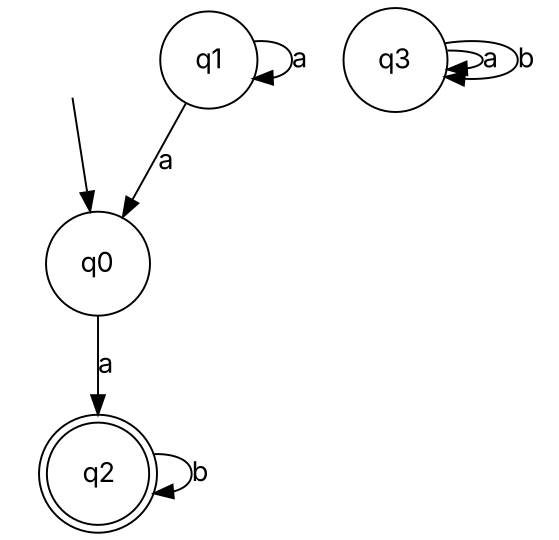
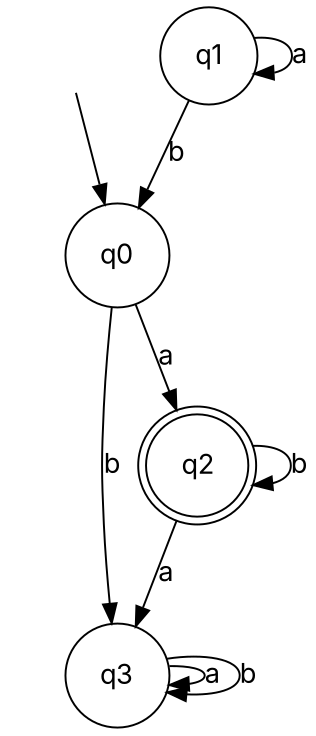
edge "q1" -> "q0": label "a" -> "b"
edge "q0" -> "q3": added, label "b"
edge "q2" -> "q3": added, label "a"
